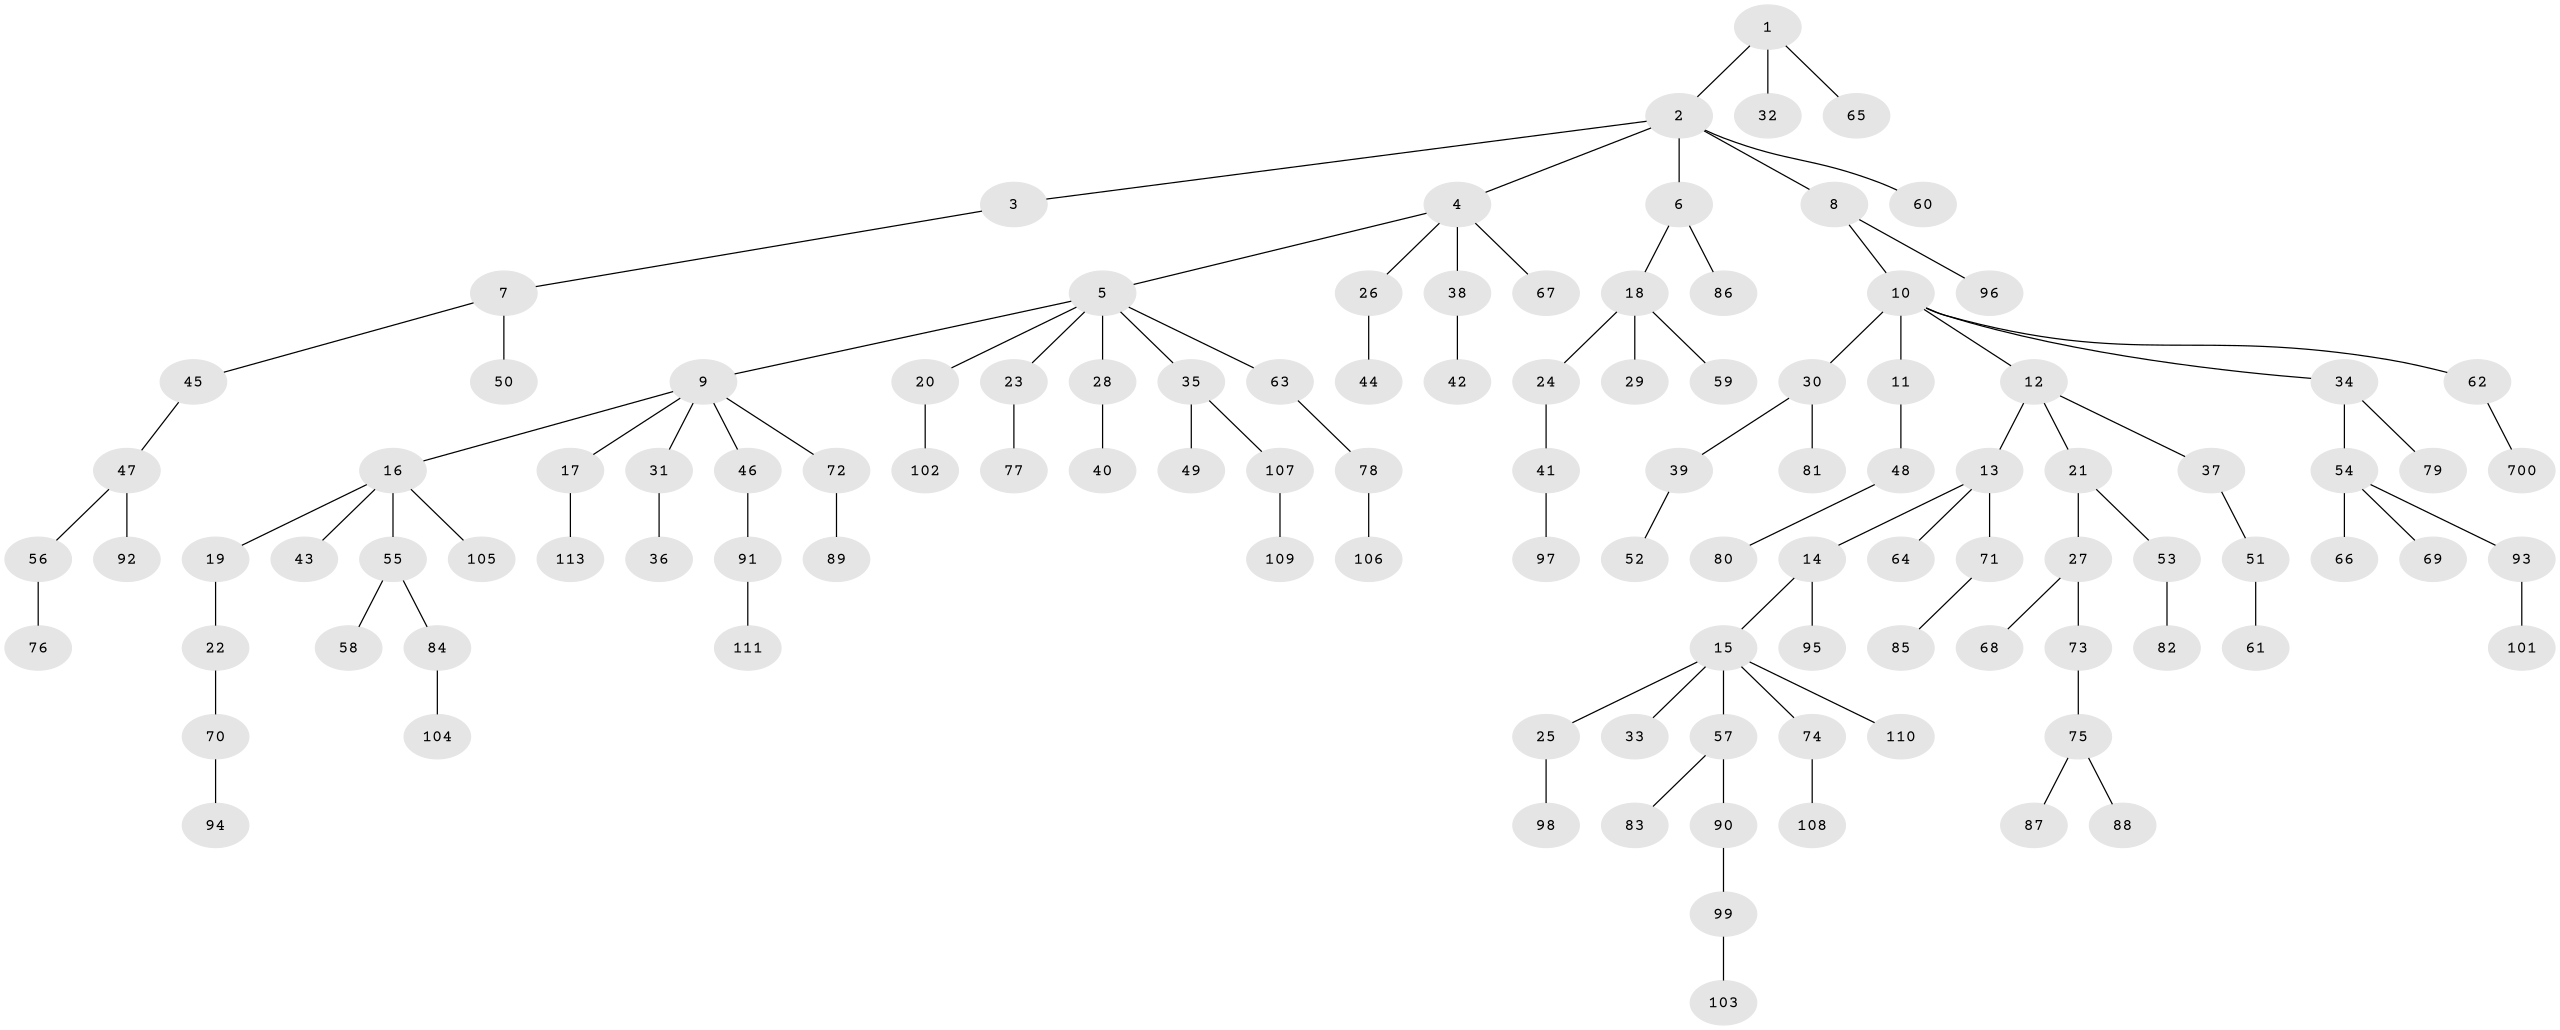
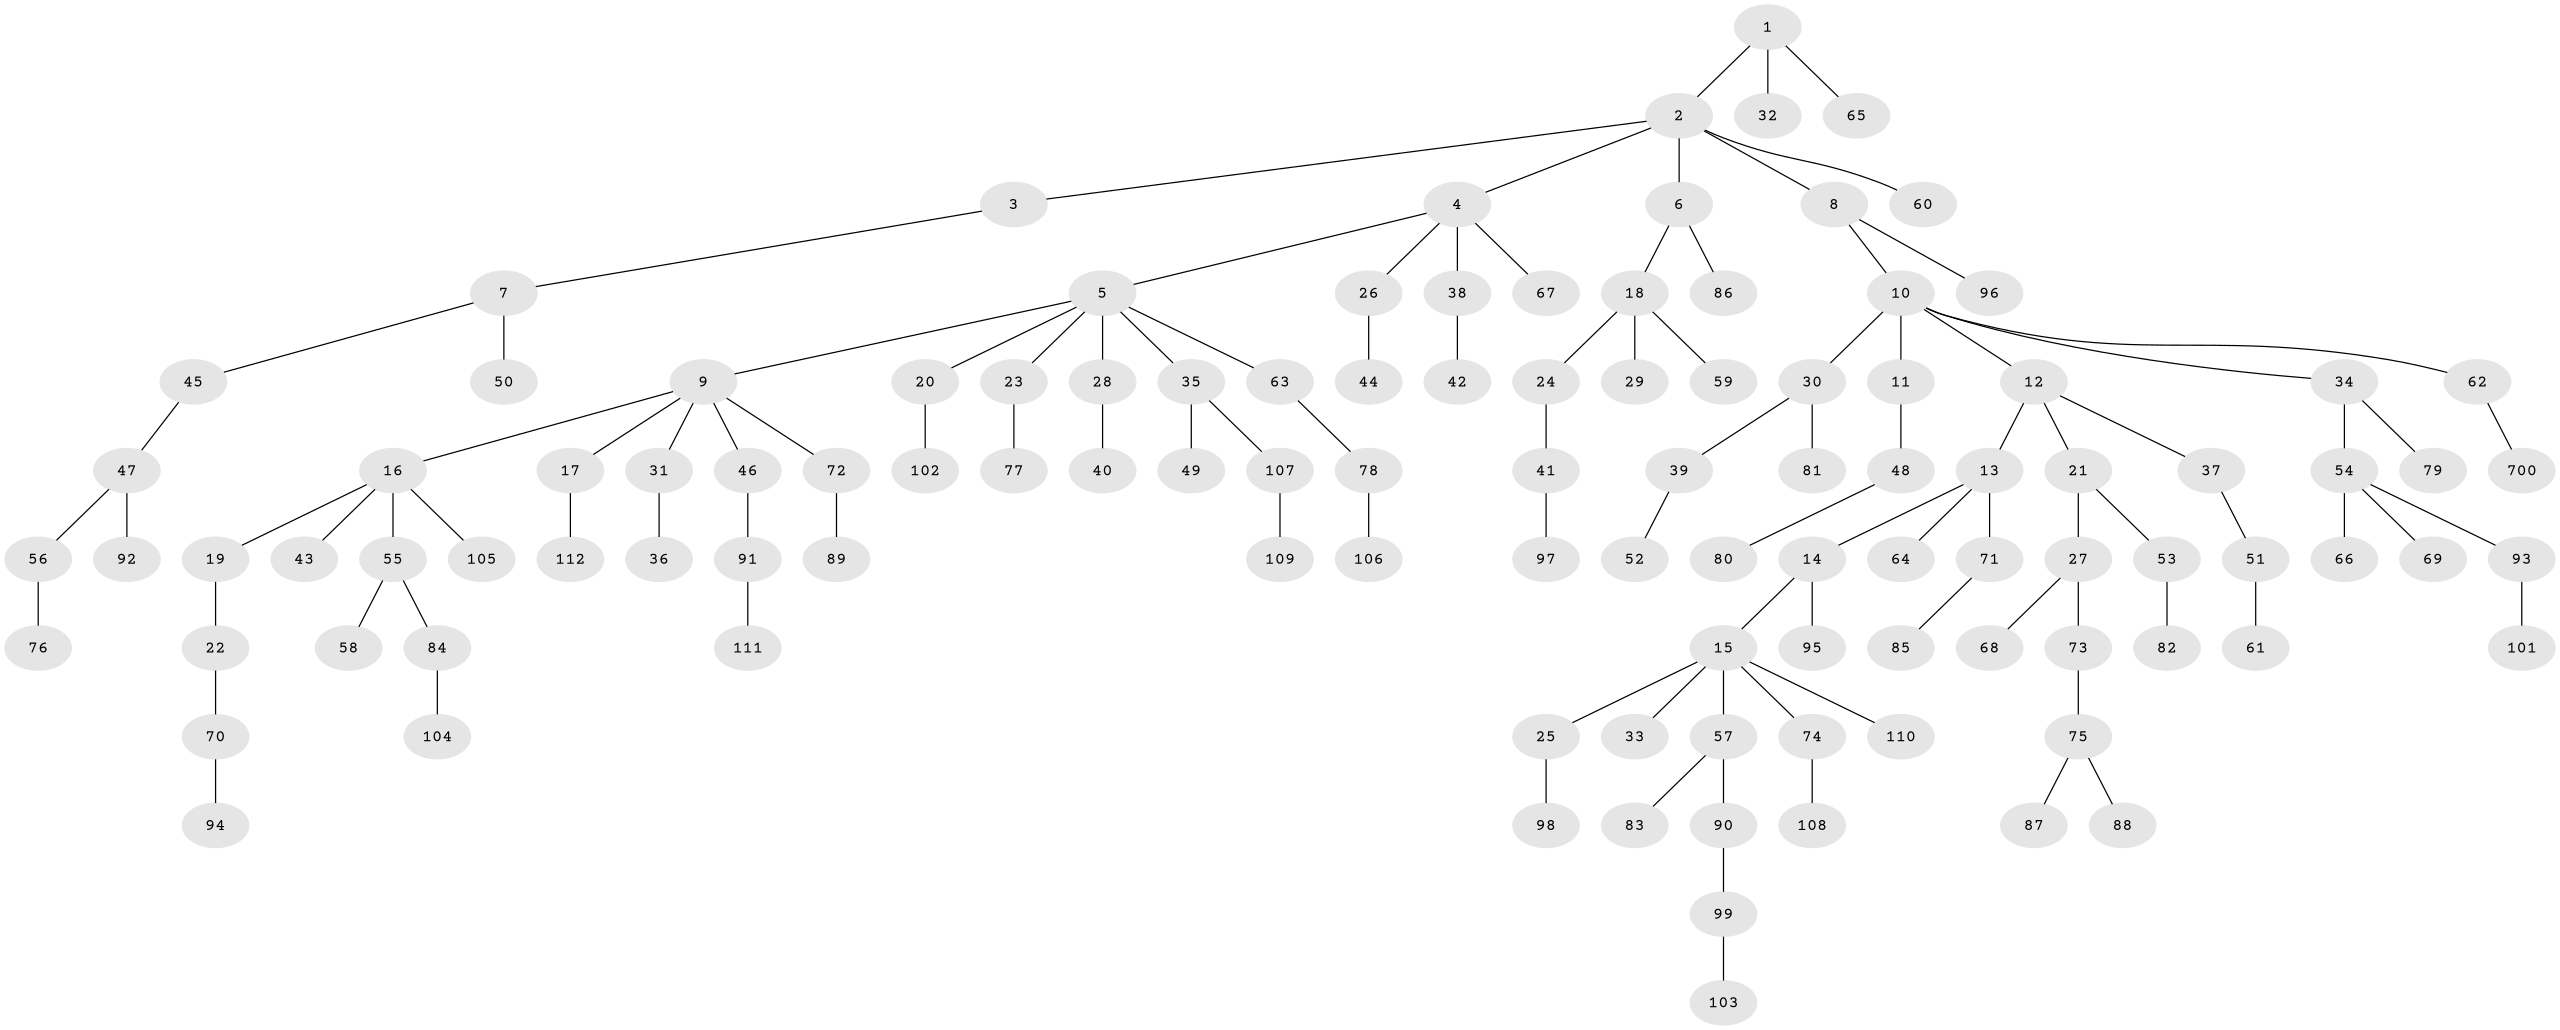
node "113": label "113" -> "112"
